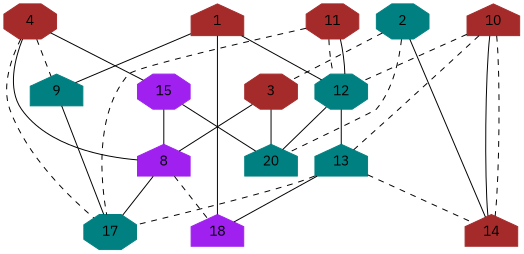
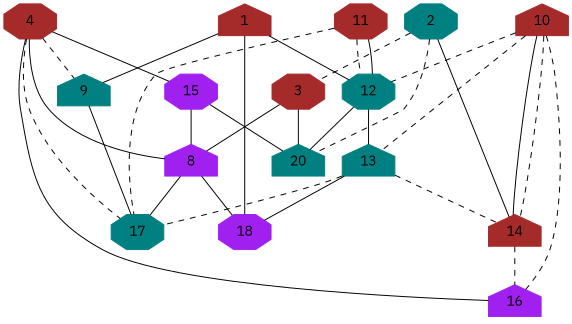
edge "8" -- "18": style dashed -> solid
node "18": shape house -> octagon
node "16": added
